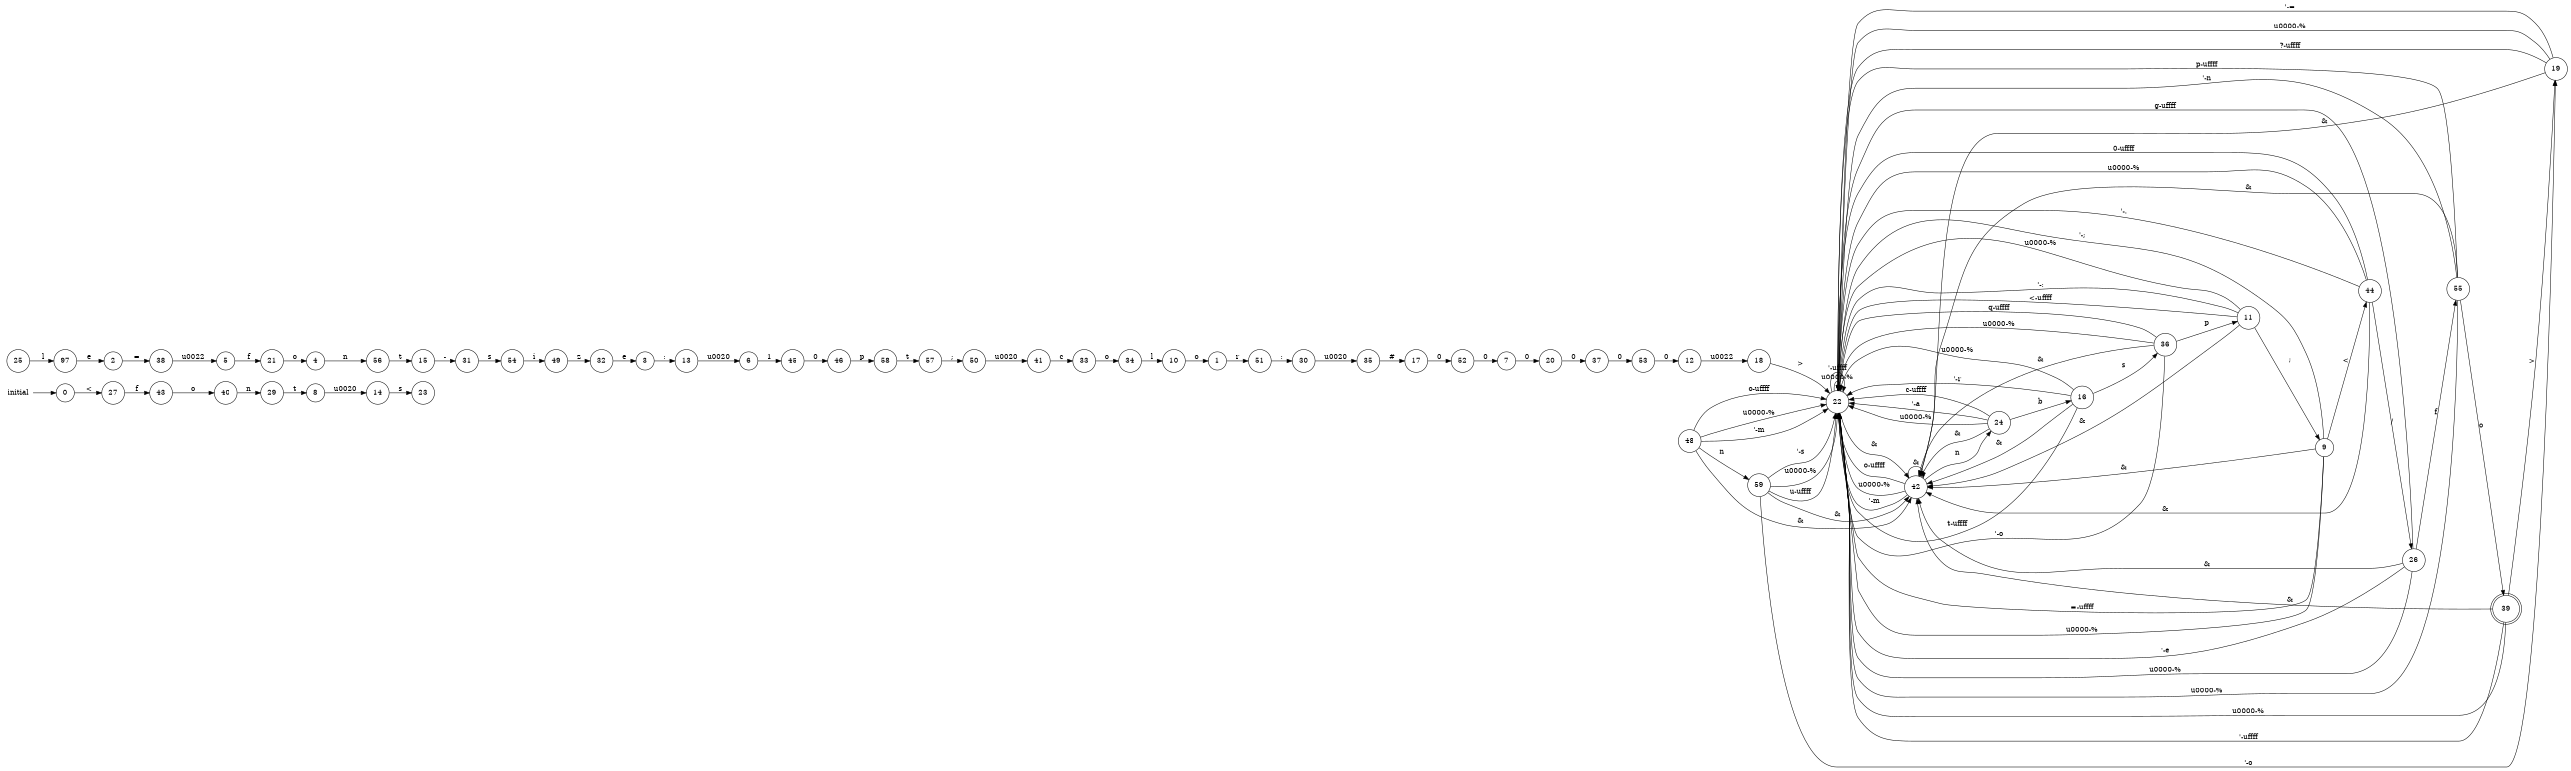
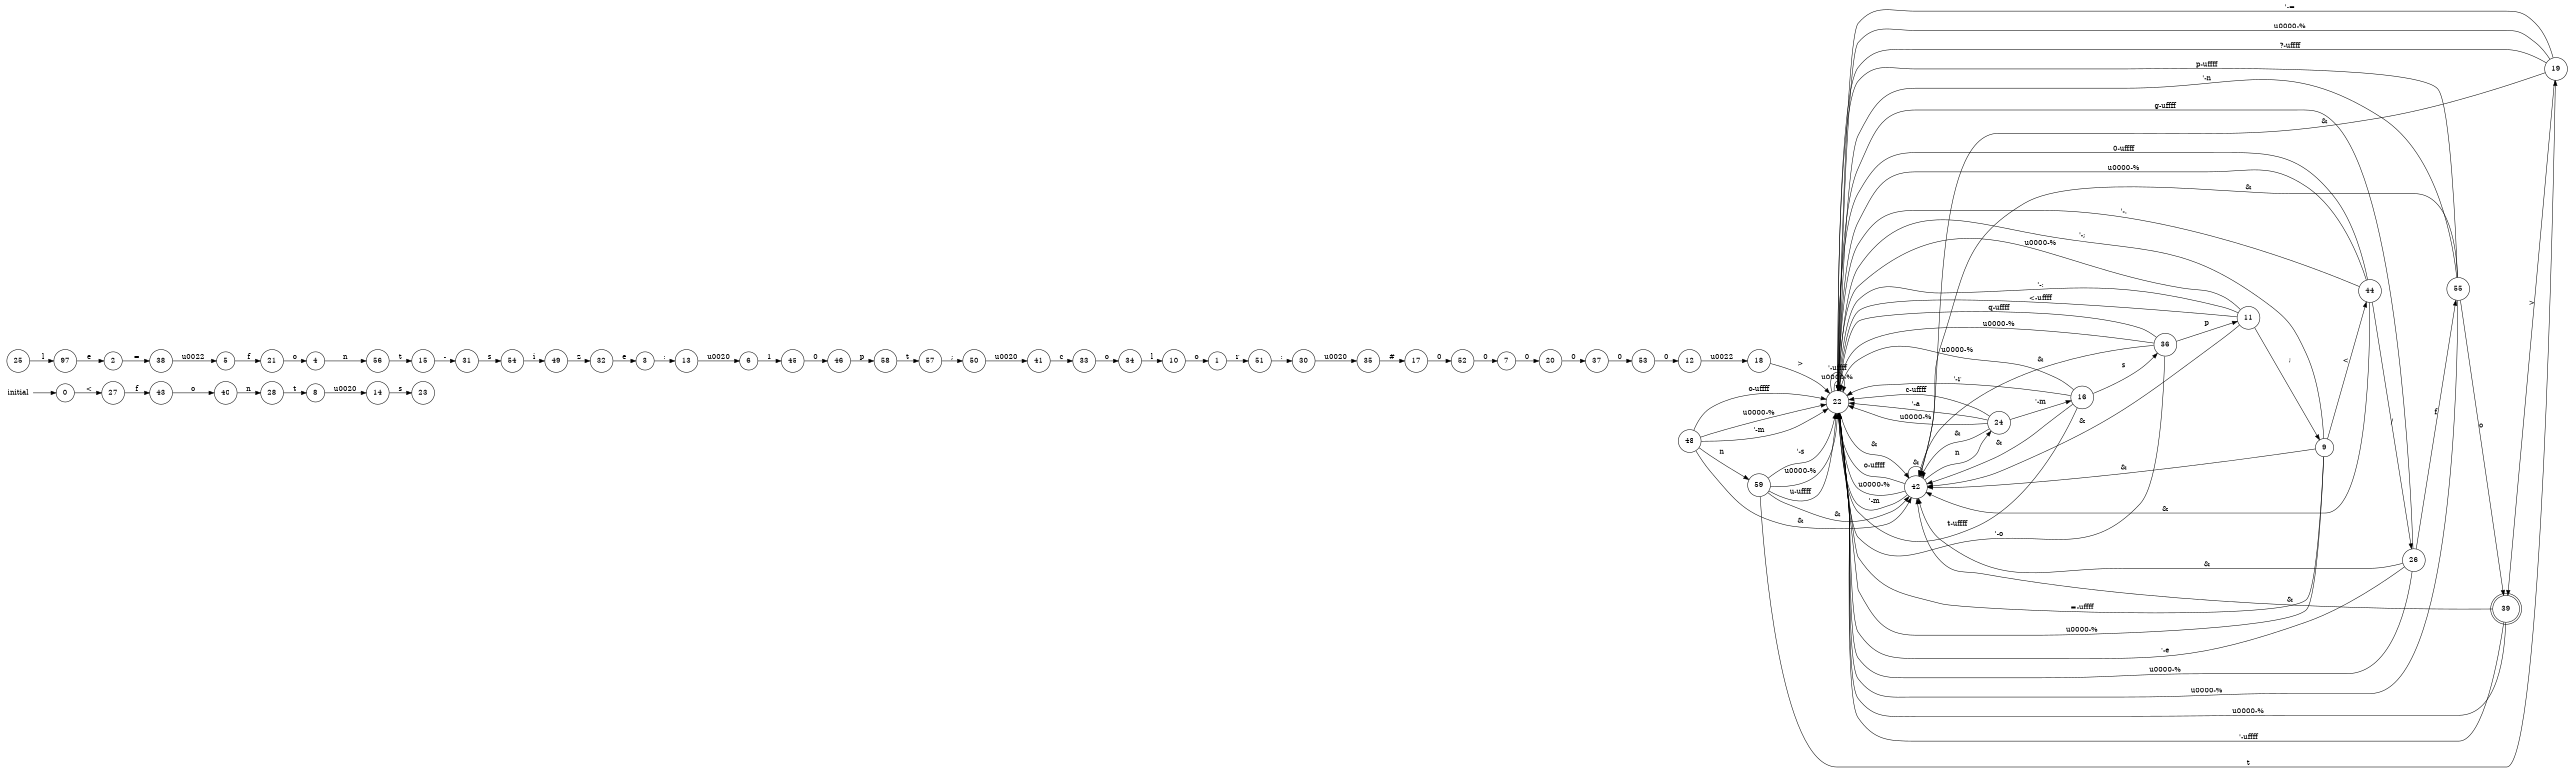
edge "39" -> "19": reversed
node "29": label "29" -> "28"
edge "24" -> "16": label "b" -> "'-m"
edge "59" -> "19": label "'-o" -> "t"
